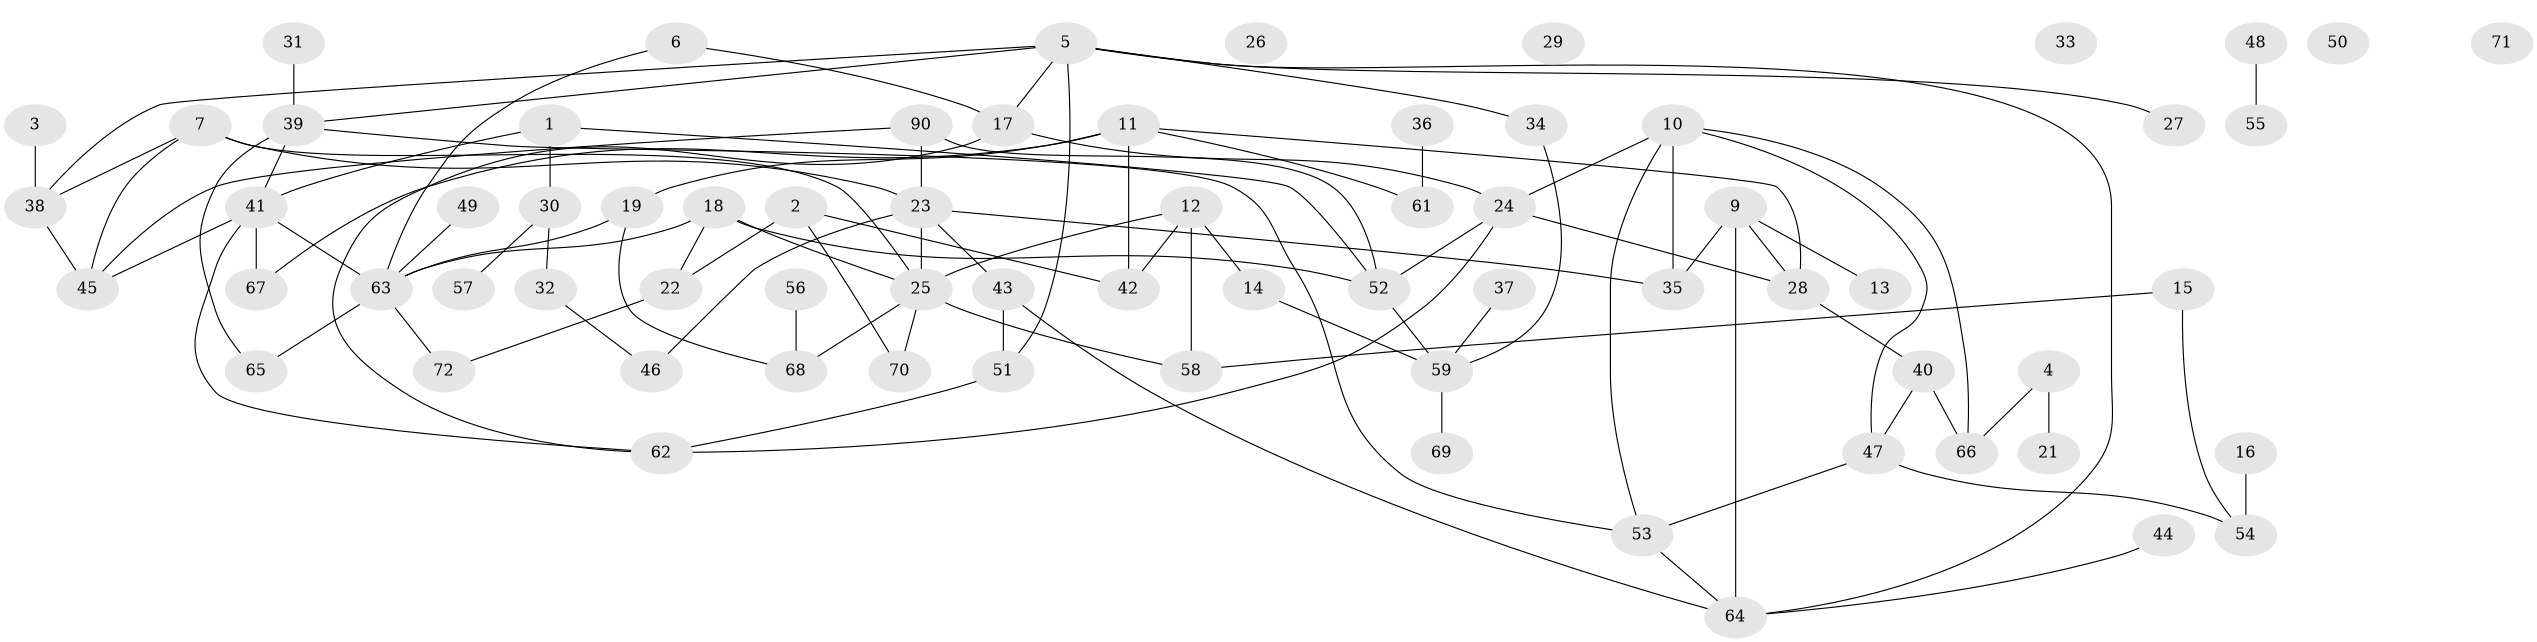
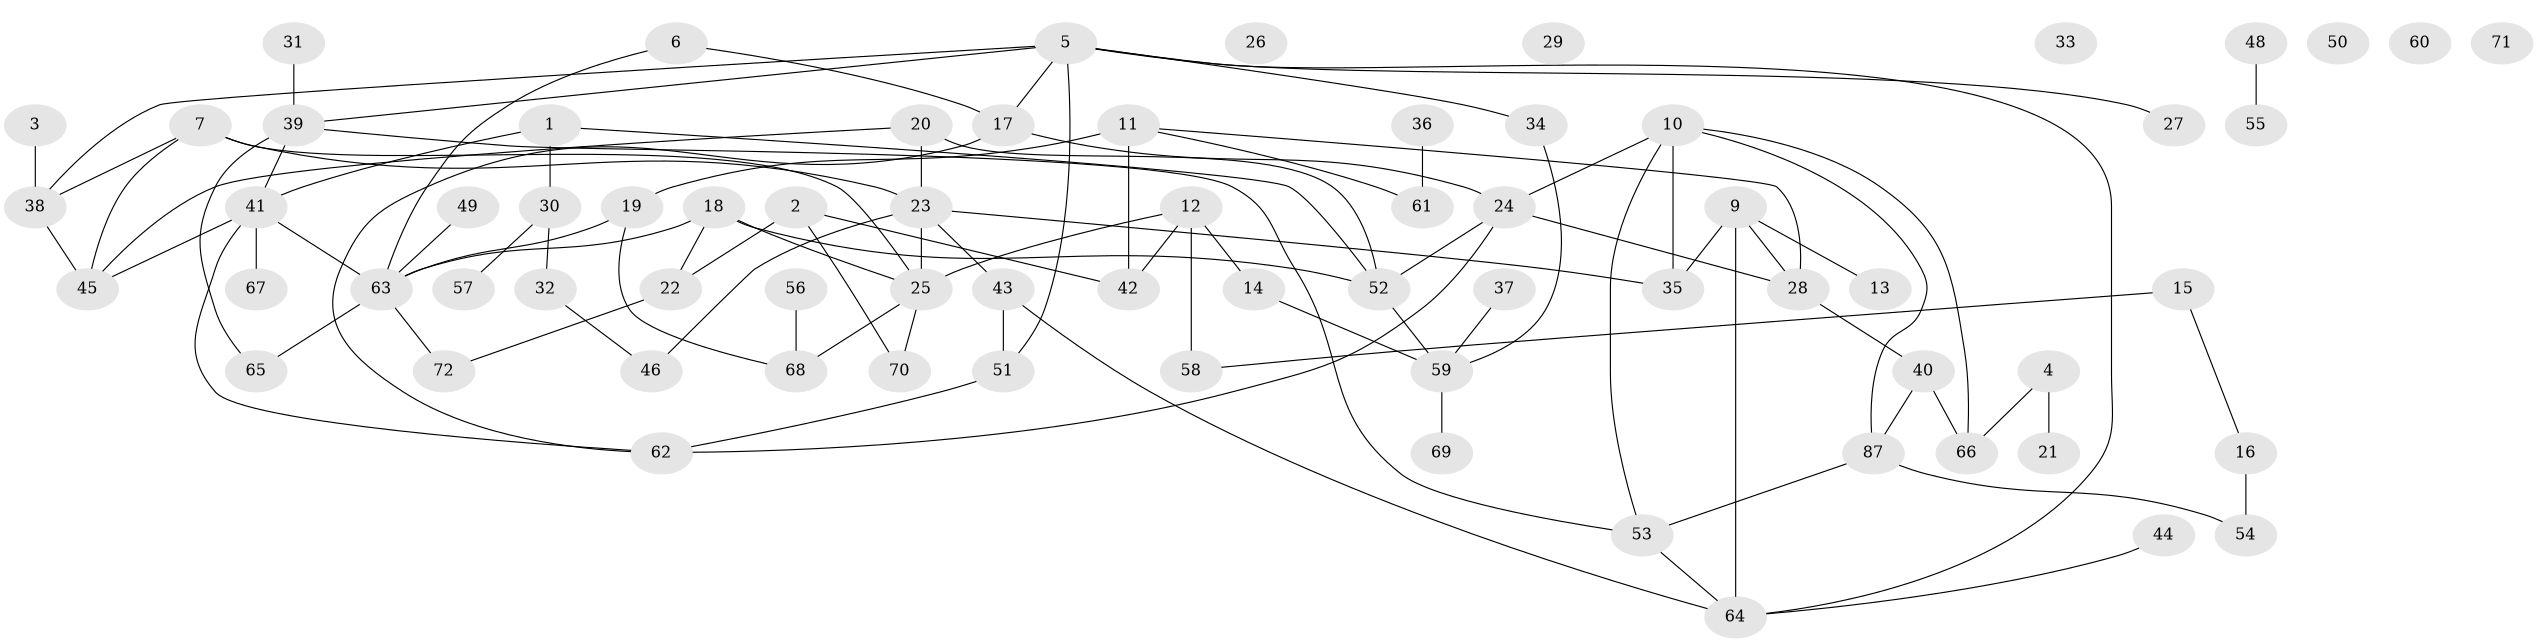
node "60": added
node "90": label "90" -> "20"
edge "11" -- "67": removed
edge "25" -- "58": removed
edge "15" -- "54": now "15" -- "16"
node "47": label "47" -> "87"
